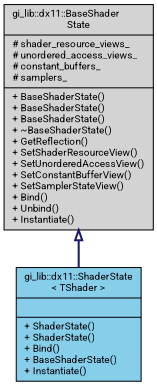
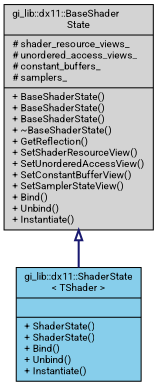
node "gi_lib::dx11::ShaderState": text "+ BaseShaderState()" -> "+ Unbind()"
